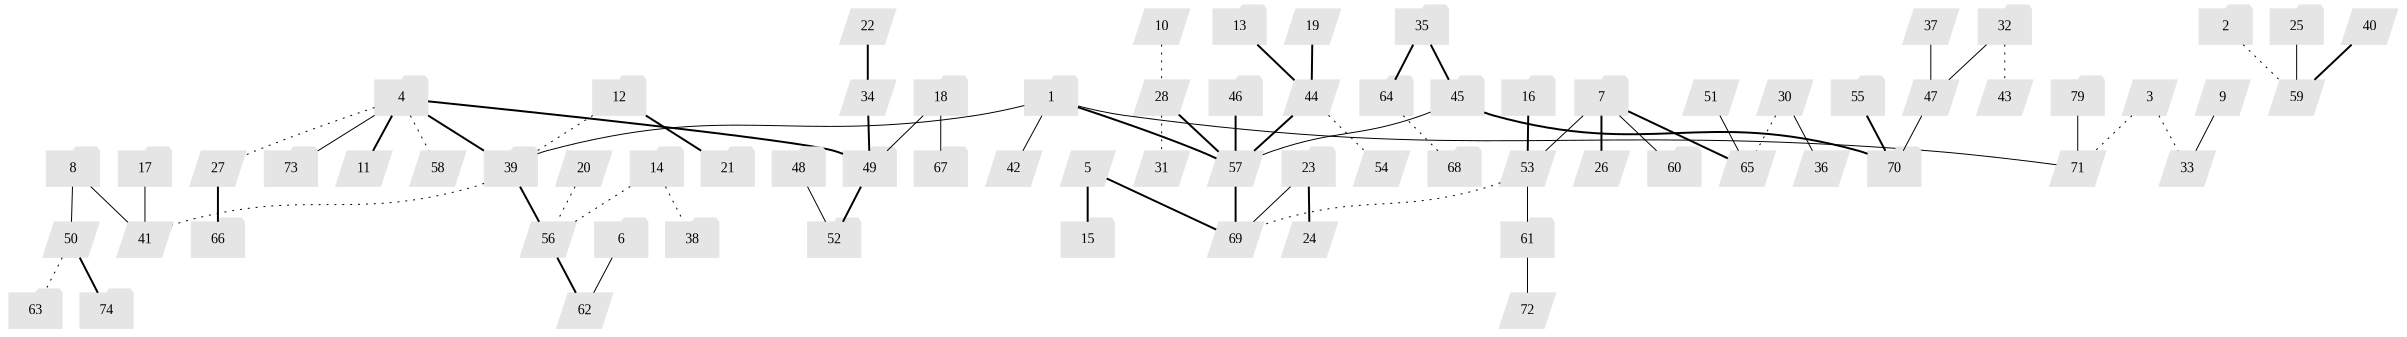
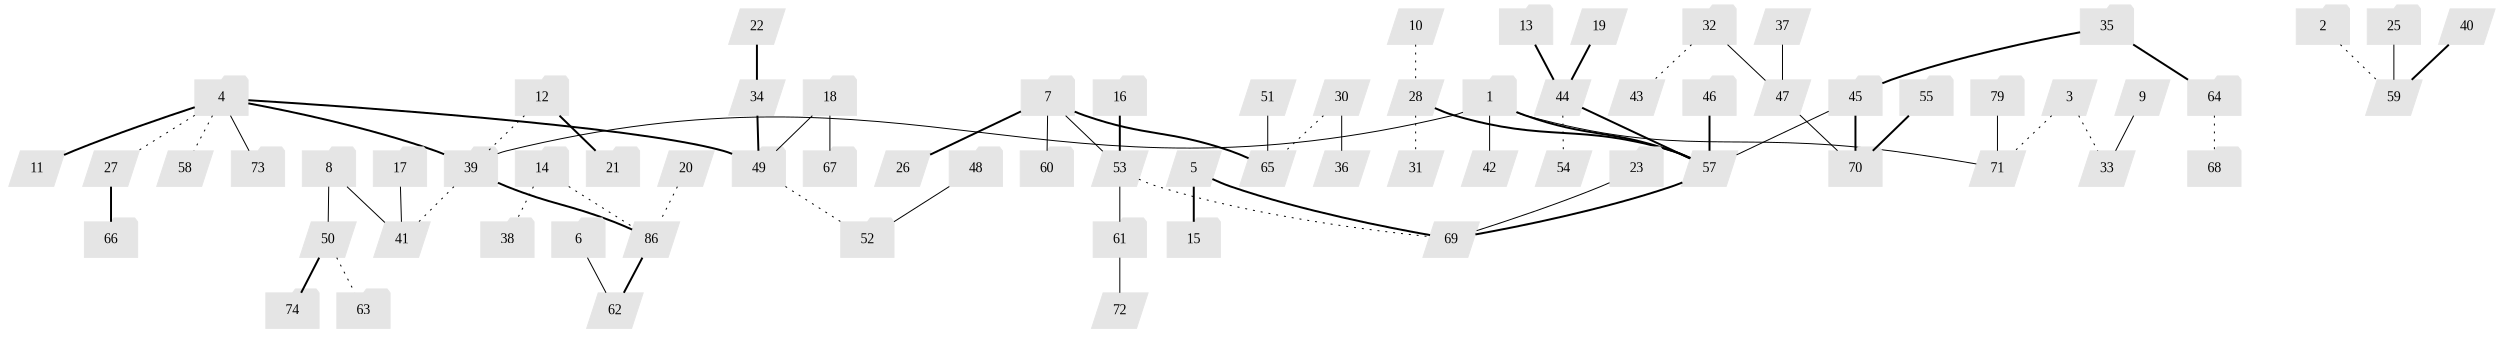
edge "49" -- "52": style bold -> dotted
node "56": label "56" -> "86"
node "24": removed
